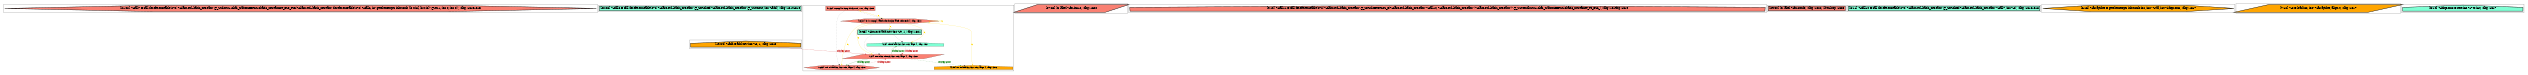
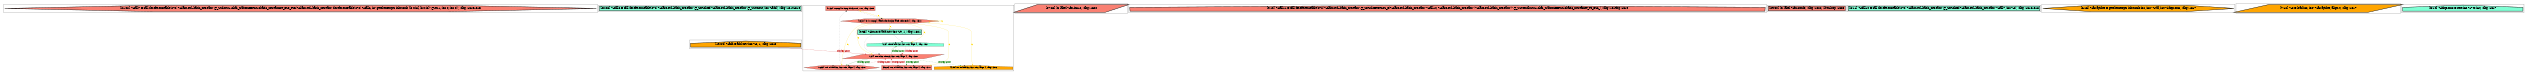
edge "[17/32]  %cmp4 = icmp ult i32 %5, 100, !dbg !1309" -> "[16/33]  %5 = load i32, i32* %i2, align 4, !dbg !1307": reversed
node "[25/26]  %6 = load i32, i32* %i2, align 4, !dbg !1311": added
